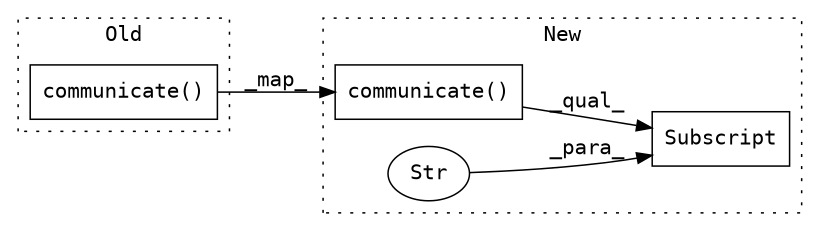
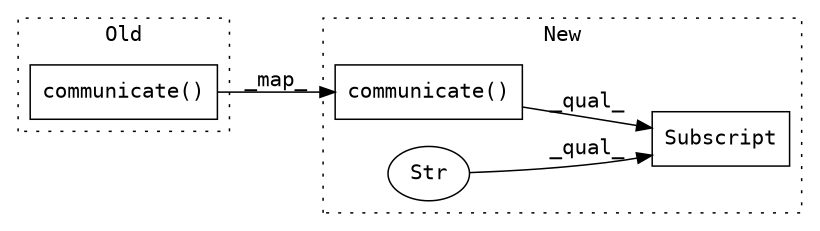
edge "Str" -> "Subscript": label "_para_" -> "_qual_"
